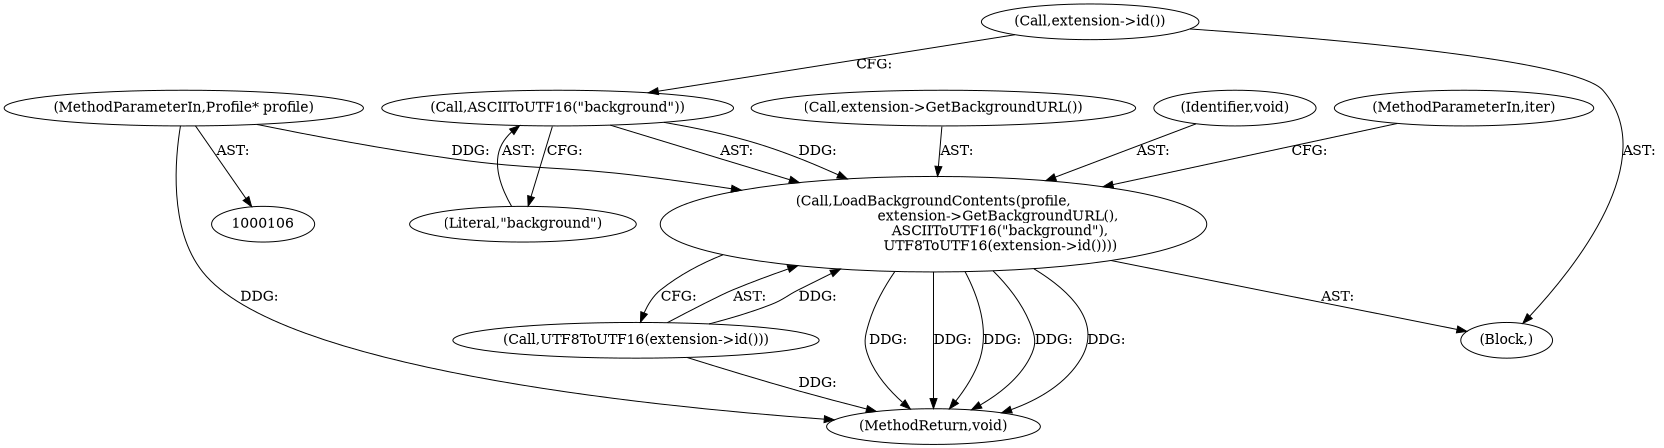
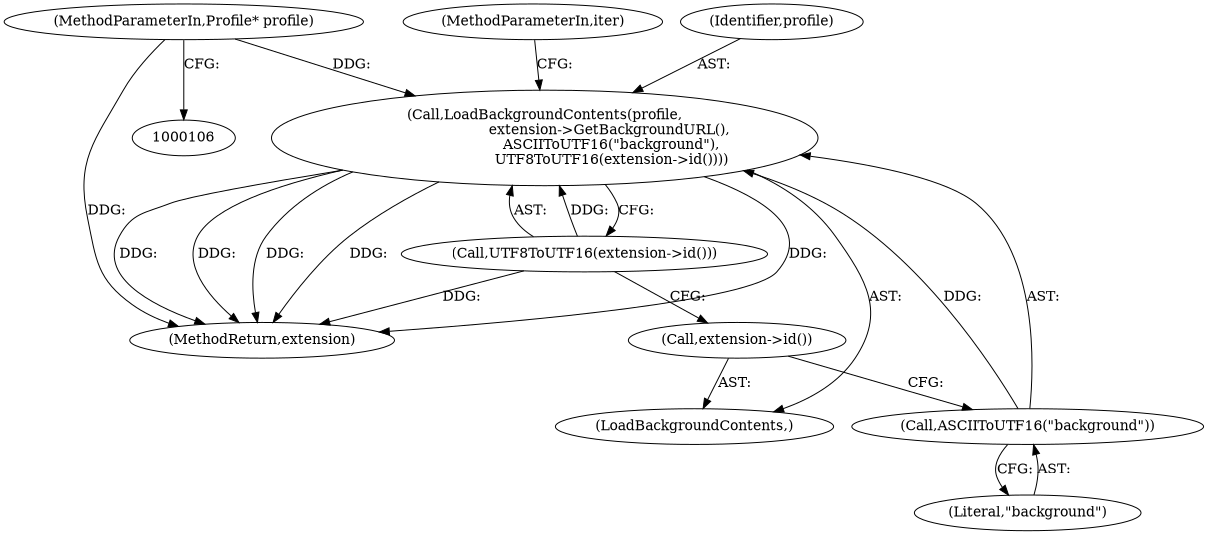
node "(Call,extension->GetBackgroundURL())": removed
node "(Identifier,void)": label "(Identifier,void)" -> "(Identifier,profile)"
edge "(MethodParameterIn,Profile* profile)" -> "1000106": label "AST: " -> "CFG: "
edge "(Call,UTF8ToUTF16(extension->id()))" -> "(Call,extension->id())": added, label "CFG:"
node "(Block,)": label "(Block,)" -> "(LoadBackgroundContents,)"
node "(MethodReturn,void)": label "(MethodReturn,void)" -> "(MethodReturn,extension)"
